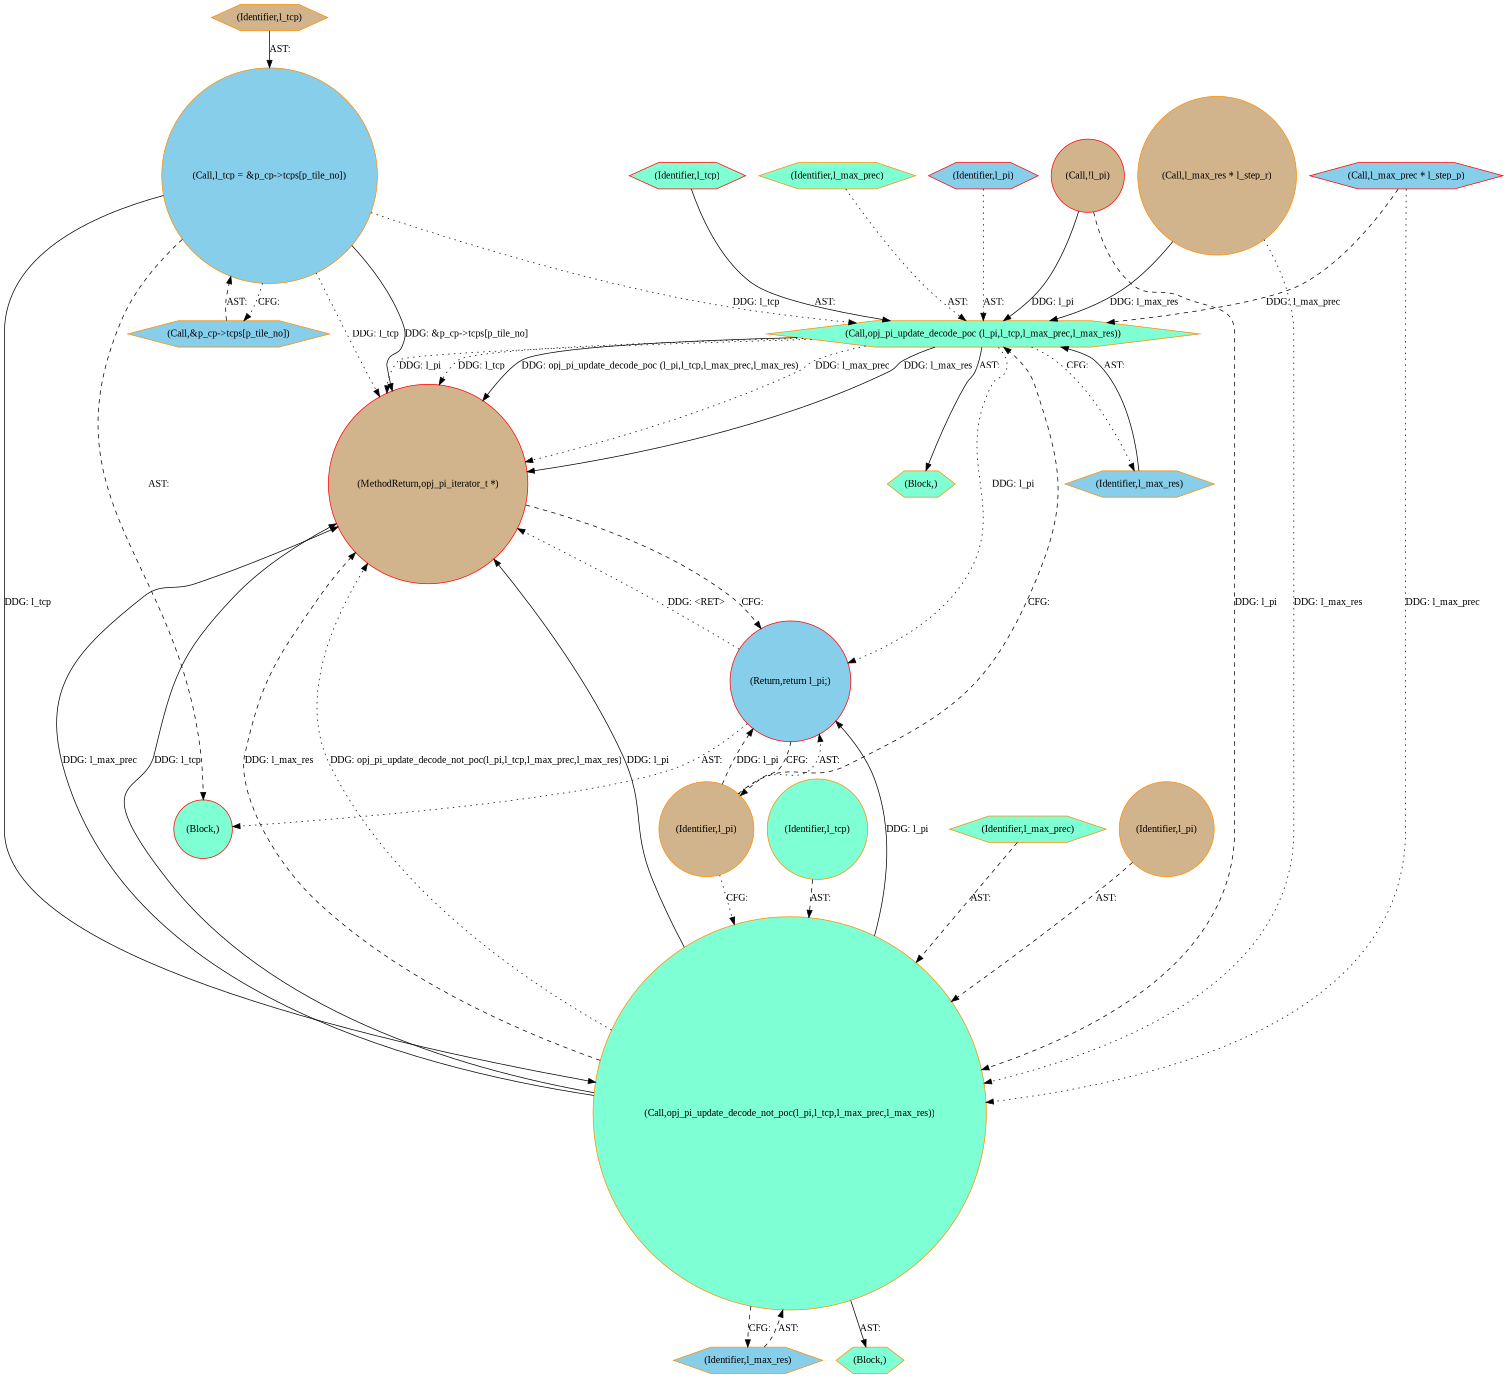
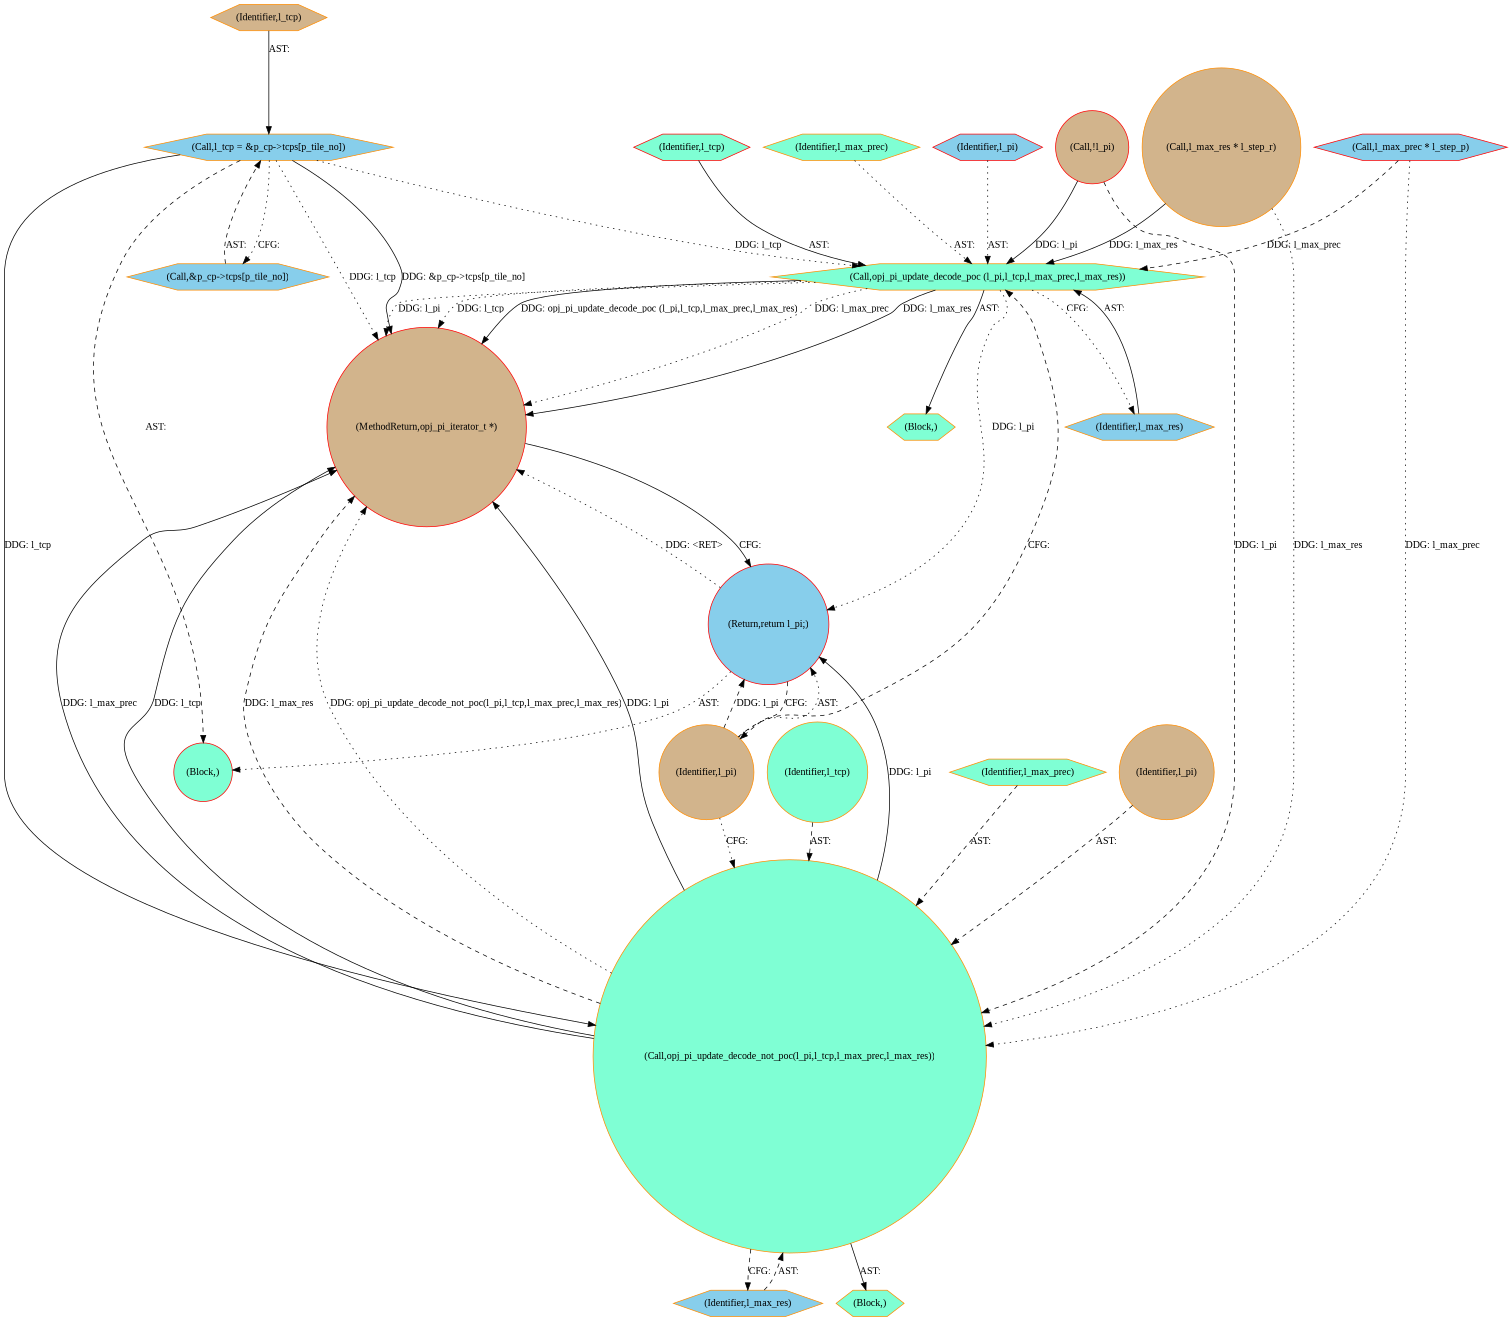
node "(Call,l_tcp = &p_cp->tcps[p_tile_no])": shape circle -> hexagon
edge "(MethodReturn,opj_pi_iterator_t *)" -> "(Return,return l_pi;)": style dashed -> solid
